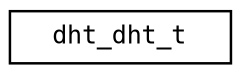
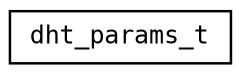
node "dht_dht_t": label "dht_dht_t" -> "dht_params_t"
